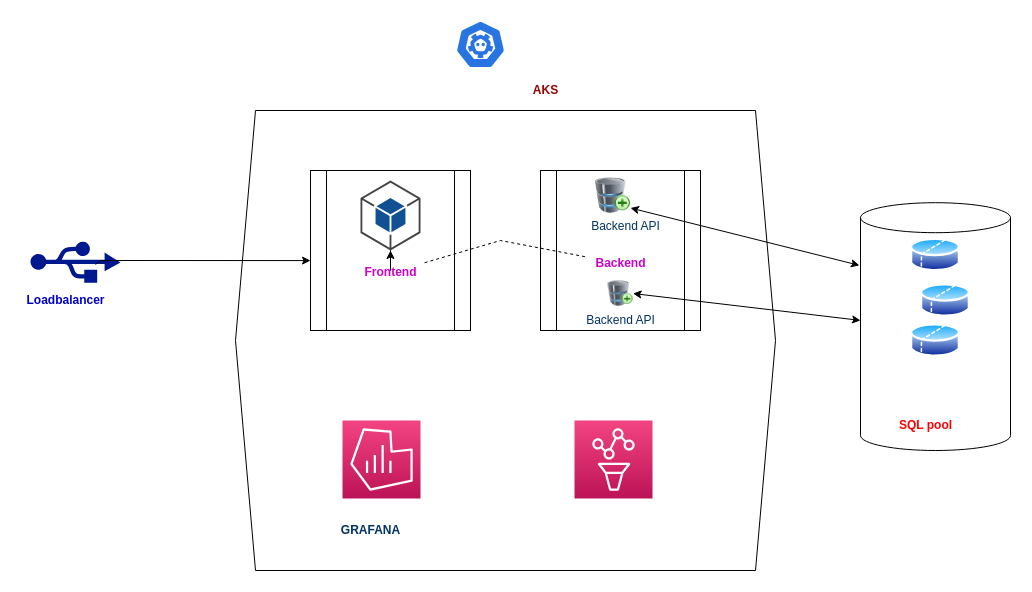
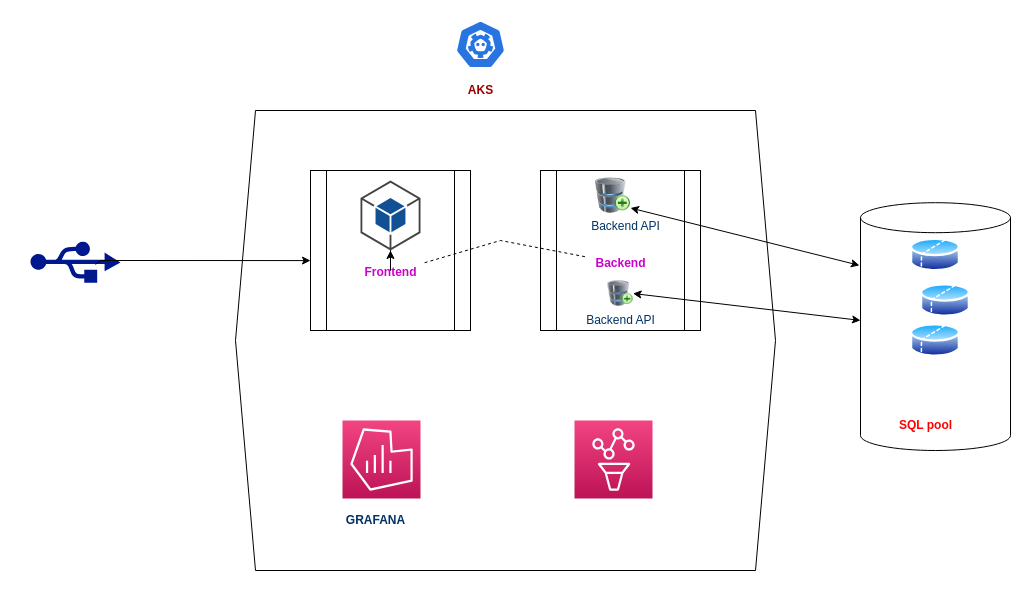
node "AKS": moved (546, 91) -> (481, 91)
node "Loadbalancer": removed
node "GRAFANA": moved (371, 531) -> (376, 521)
